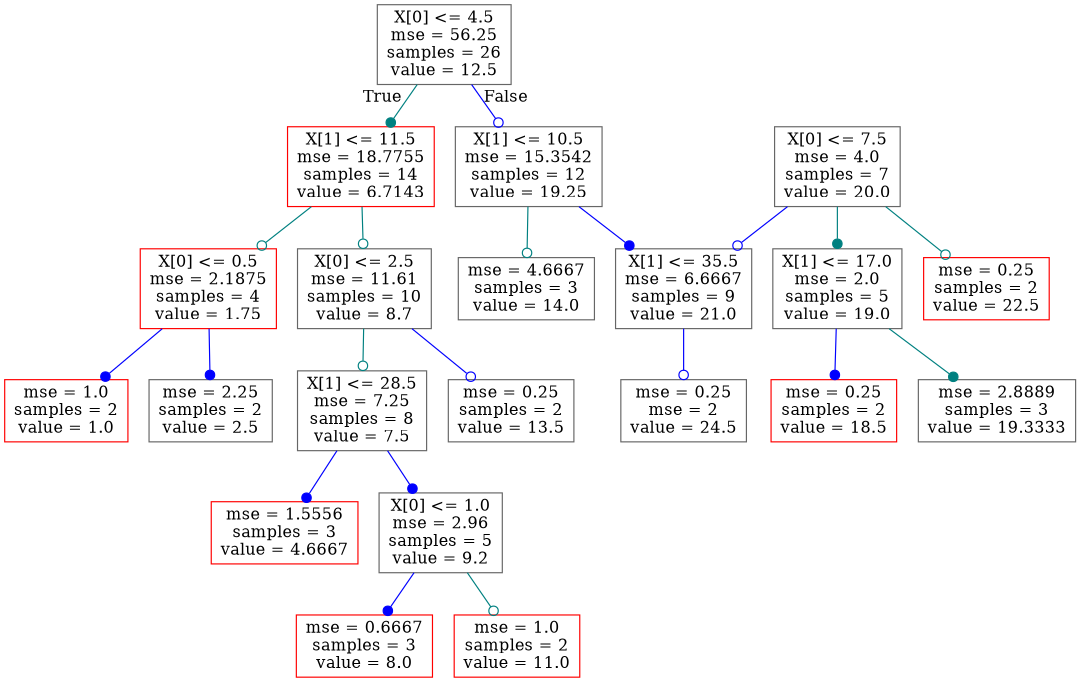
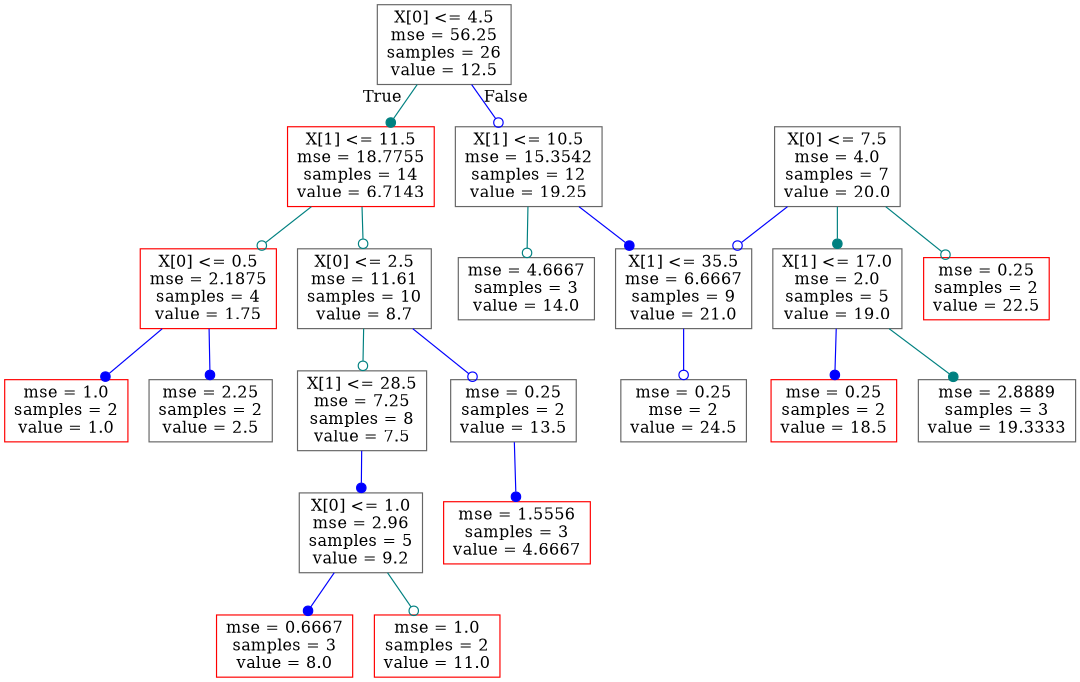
edge "X[1] <= 28.5 mse = 7.25 samples = 8 value = 7.5" -> "mse = 1.5556 samples = 3 value = 4.6667": now "mse = 0.25 samples = 2 value = 13.5" -> "mse = 1.5556 samples = 3 value = 4.6667"
